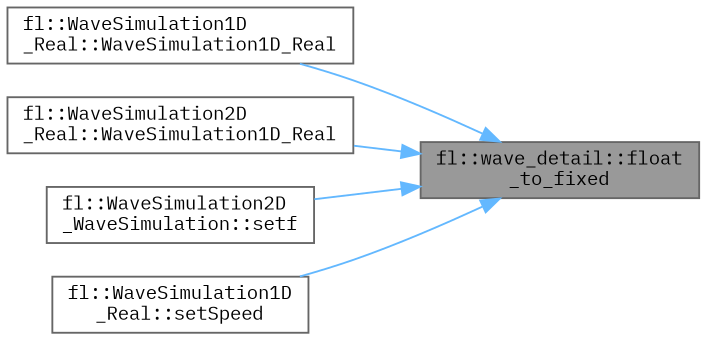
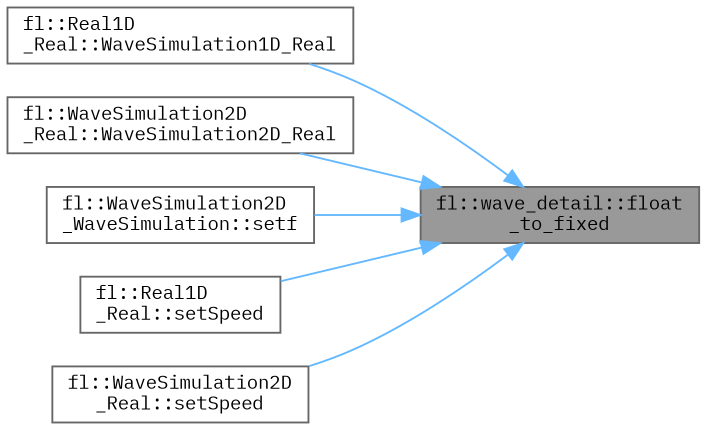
node "fl::WaveSimulation1D _Real::WaveSimulation1D_Real": label "fl::WaveSimulation1D _Real::WaveSimulation1D_Real" -> "fl::Real1D _Real::WaveSimulation1D_Real"
node "fl::WaveSimulation2D _Real::WaveSimulation1D_Real": label "fl::WaveSimulation2D _Real::WaveSimulation1D_Real" -> "fl::WaveSimulation2D _Real::WaveSimulation2D_Real"
node "fl::WaveSimulation1D _Real::setSpeed": label "fl::WaveSimulation1D _Real::setSpeed" -> "fl::Real1D _Real::setSpeed"
node "fl::WaveSimulation2D _Real::setSpeed": added
